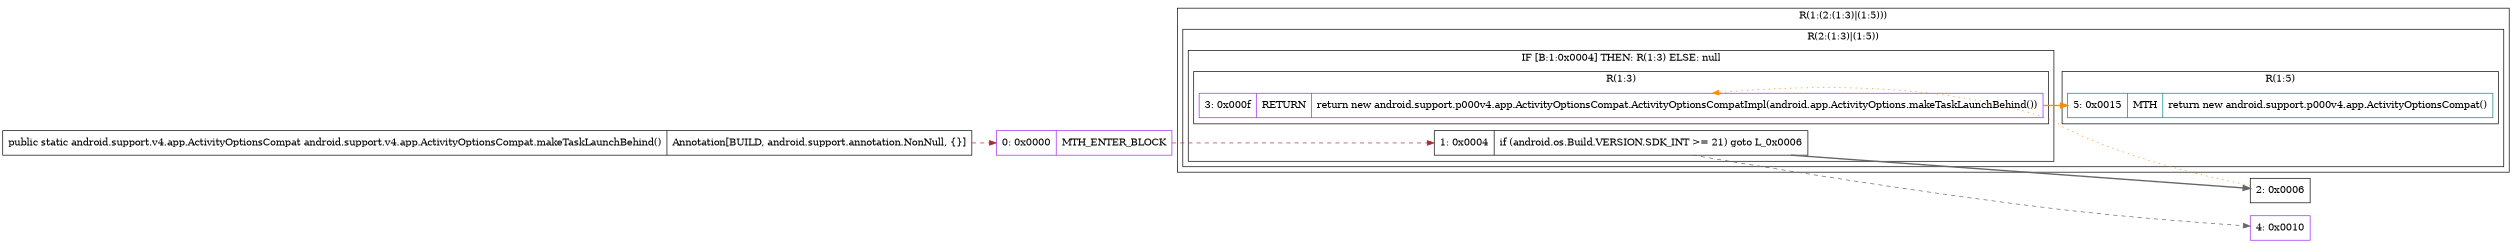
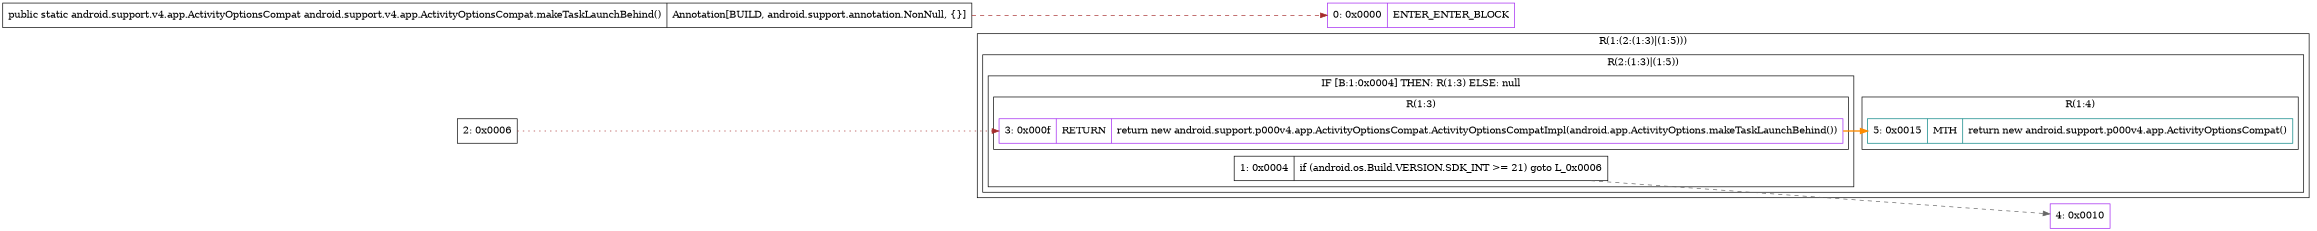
cluster "R(1:5)": label "R(1:5)" -> "R(1:4)"
edge "2: 0x0006" -> "3: 0x000f": color darkorange -> brown
node "0: 0x0000": text "MTH_ENTER_BLOCK" -> "ENTER_ENTER_BLOCK"
edge "0: 0x0000" -> "1: 0x0004": removed
edge "1: 0x0004" -> "2: 0x0006": removed
